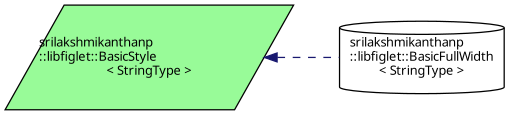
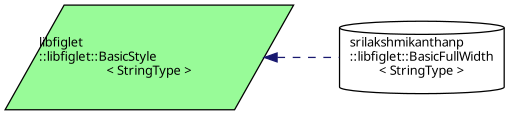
node "srilakshmikanthanp ::libfiglet::BasicStyle < StringType >": label "srilakshmikanthanp ::libfiglet::BasicStyle < StringType >" -> "libfiglet ::libfiglet::BasicStyle < StringType >"
